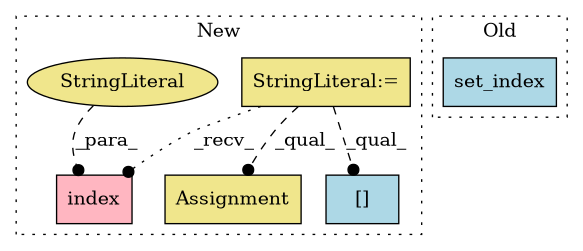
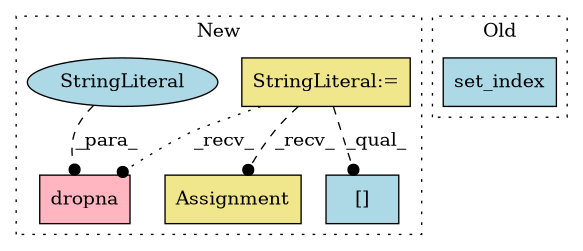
node "StringLiteral": fillcolor khaki -> lightblue
edge "StringLiteral:=" -> "Assignment": label "_qual_" -> "_recv_"
node "index": label "index" -> "dropna"
